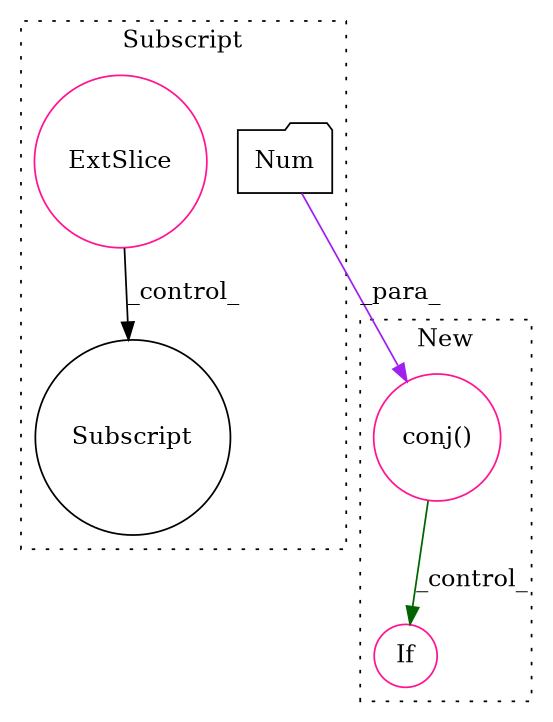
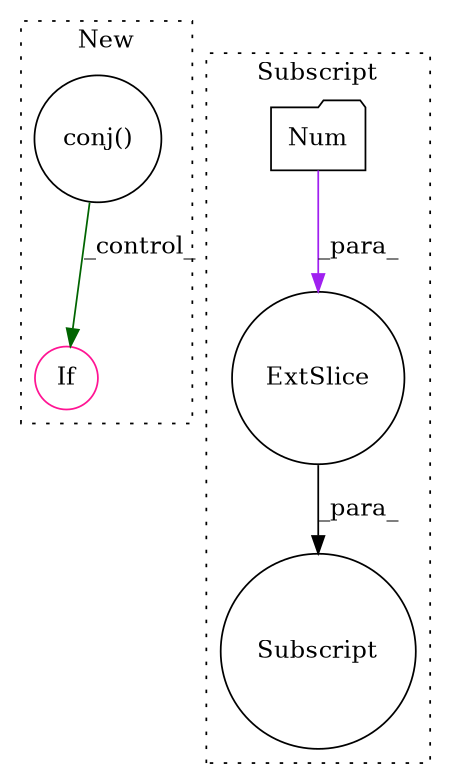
node "ExtSlice": color deeppink -> black
edge "Num" -> "conj()": now "Num" -> "ExtSlice"
edge "ExtSlice" -> "Subscript": label "_control_" -> "_para_"
node "conj()": color deeppink -> black
